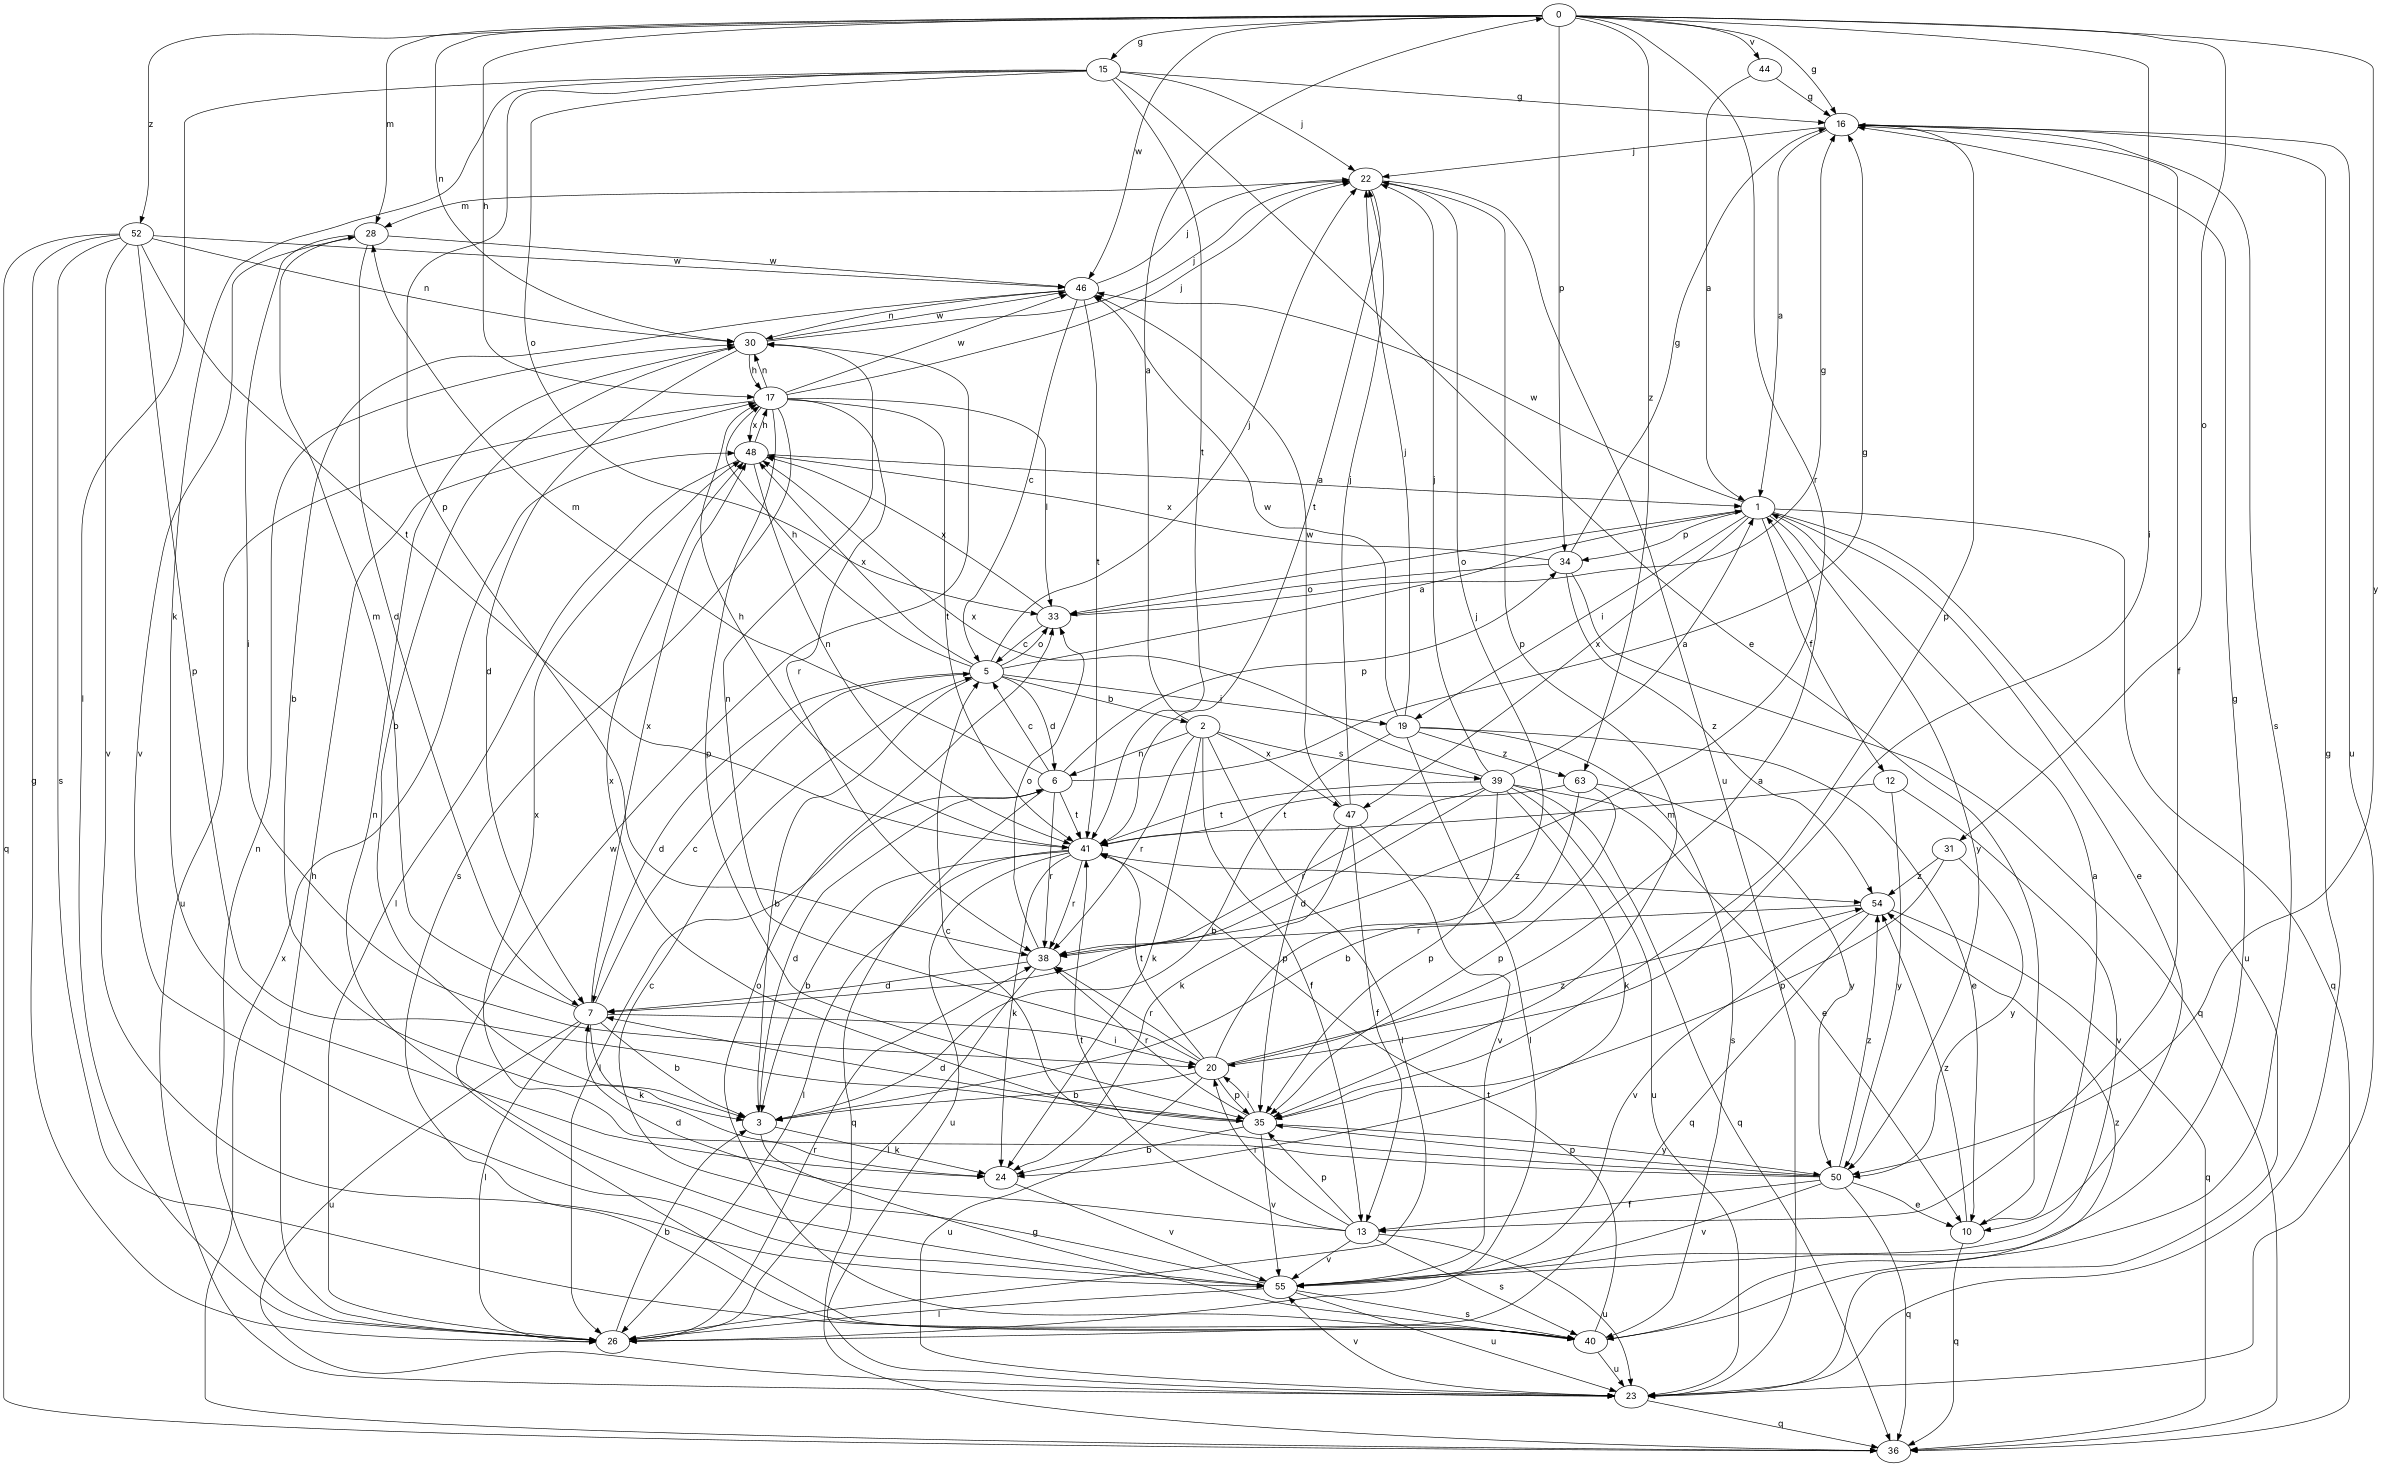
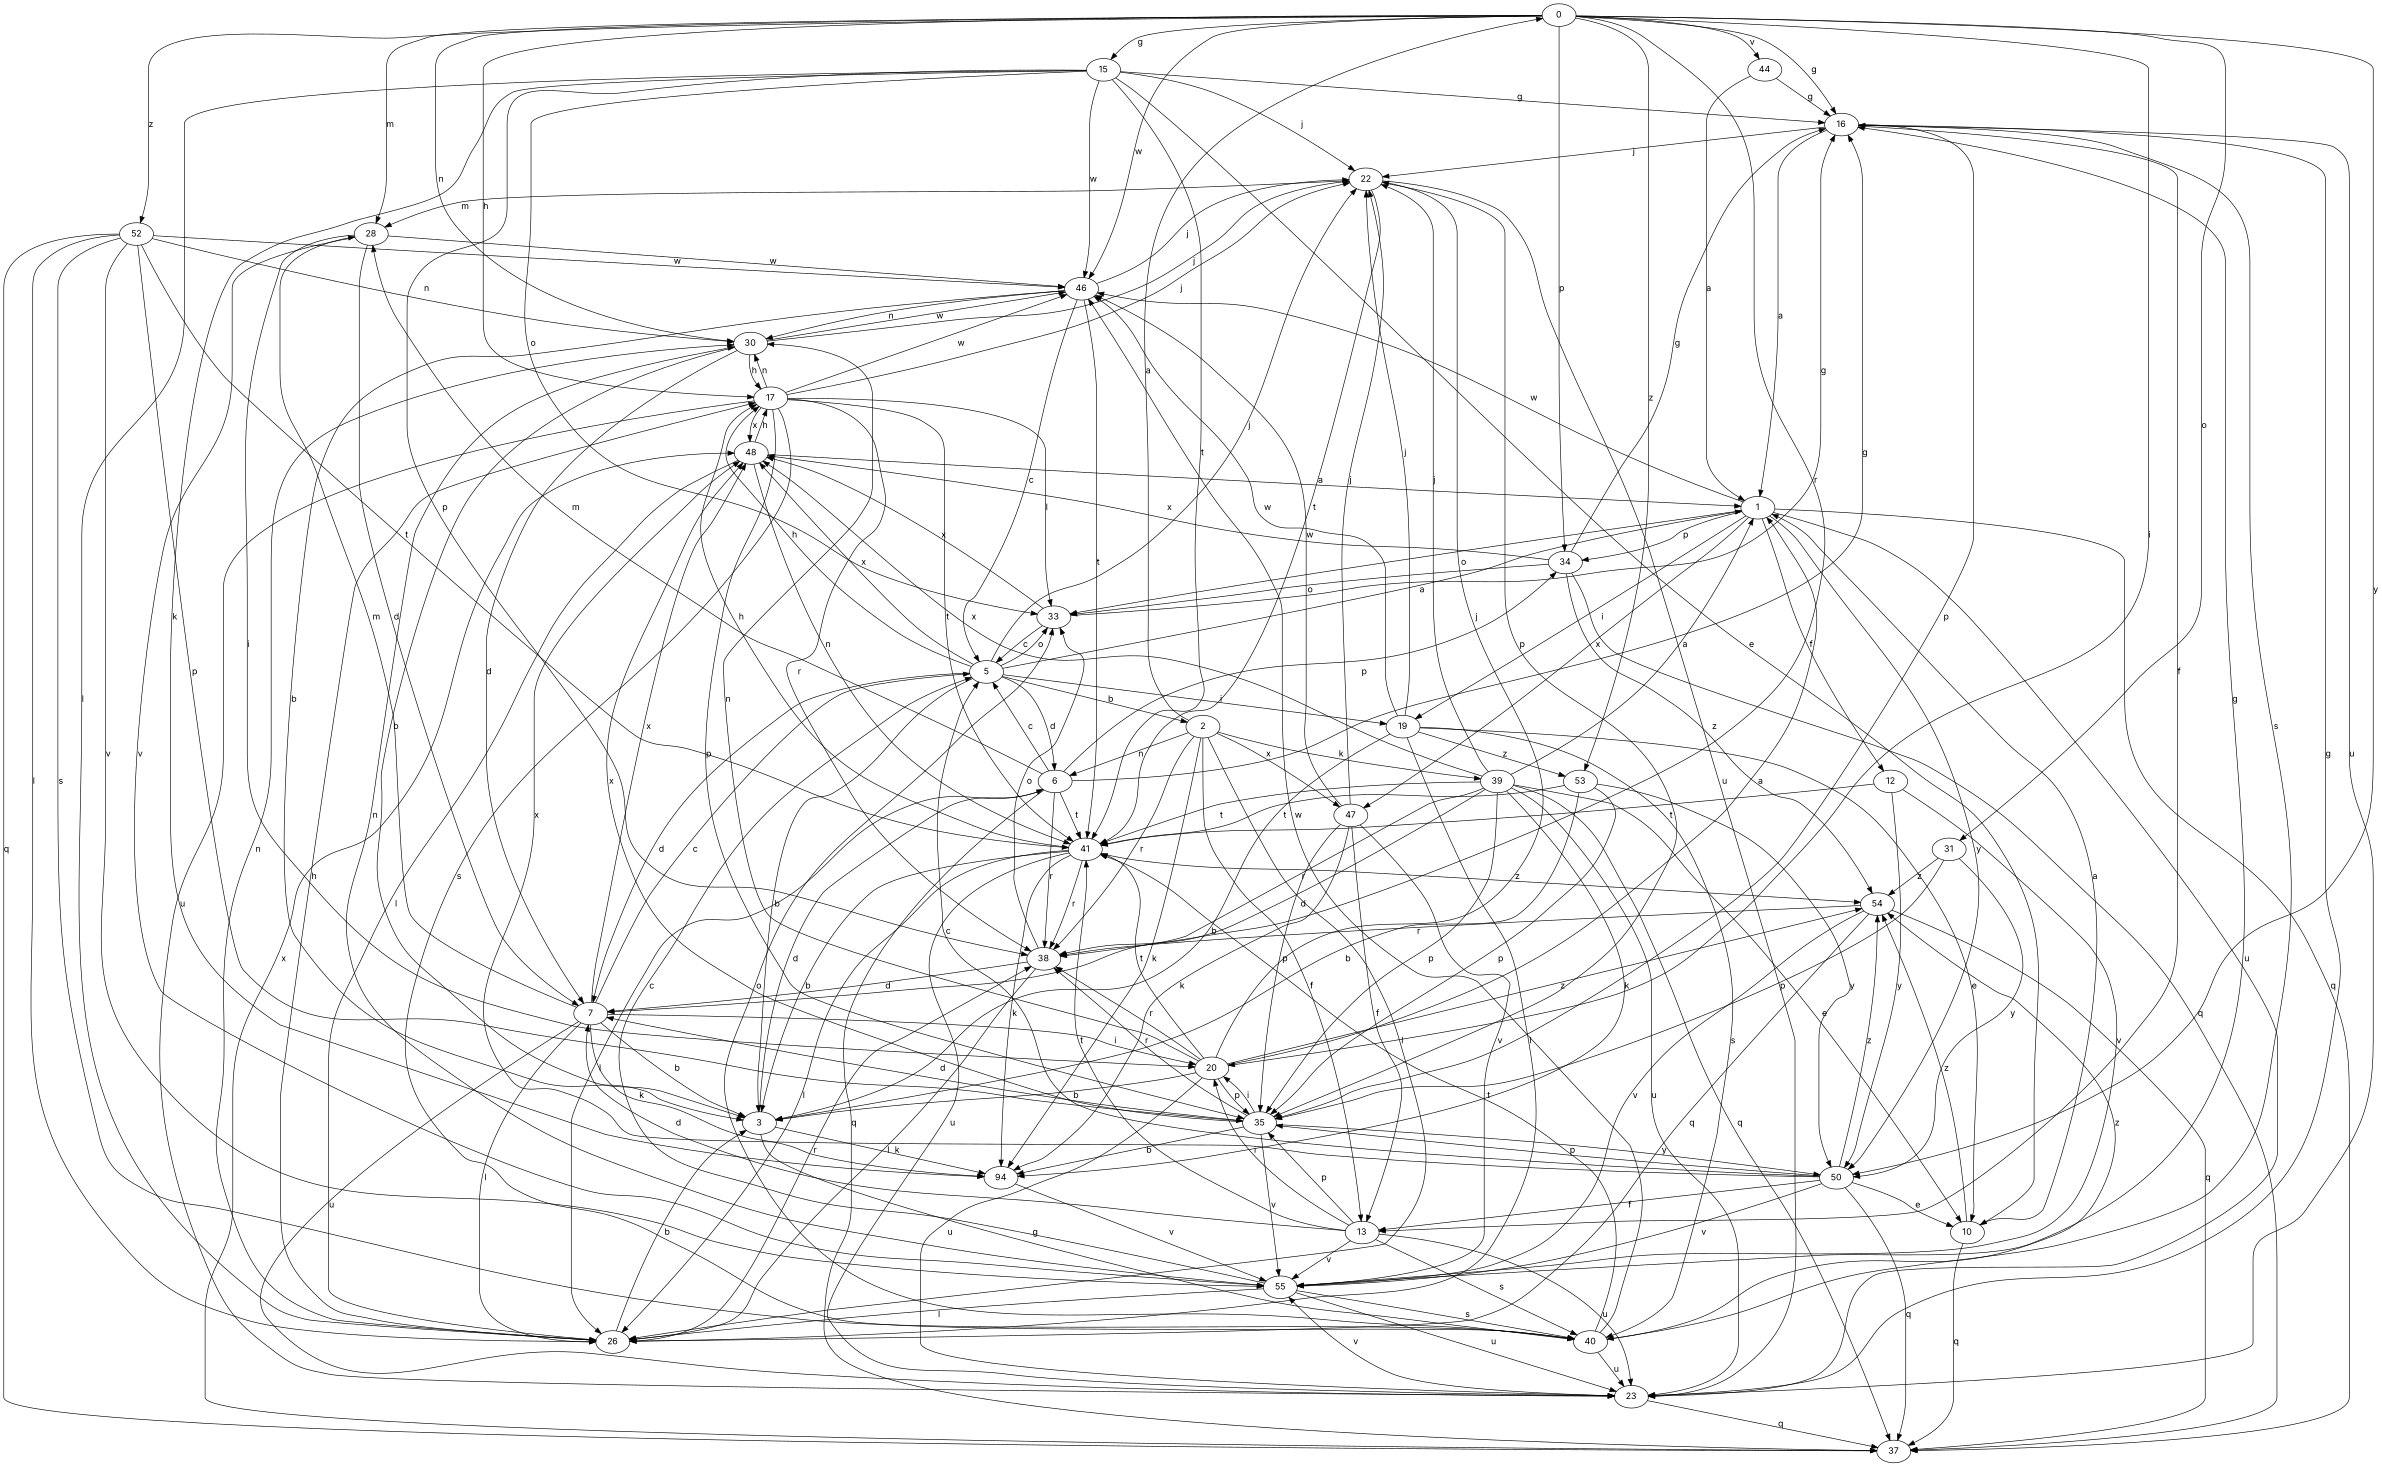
edge "15" -> "46": added, label "w"
edge "2" -> "39": label "s" -> "k"
edge "52" -> "26": label "g" -> "l"
node "63": label "63" -> "53"
edge "12" -> "41": label "m" -> "t"
edge "1" -> "10": removed, label "e"
edge "40" -> "30": now "40" -> "46"
node "24": label "24" -> "94"
node "36": label "36" -> "37"
